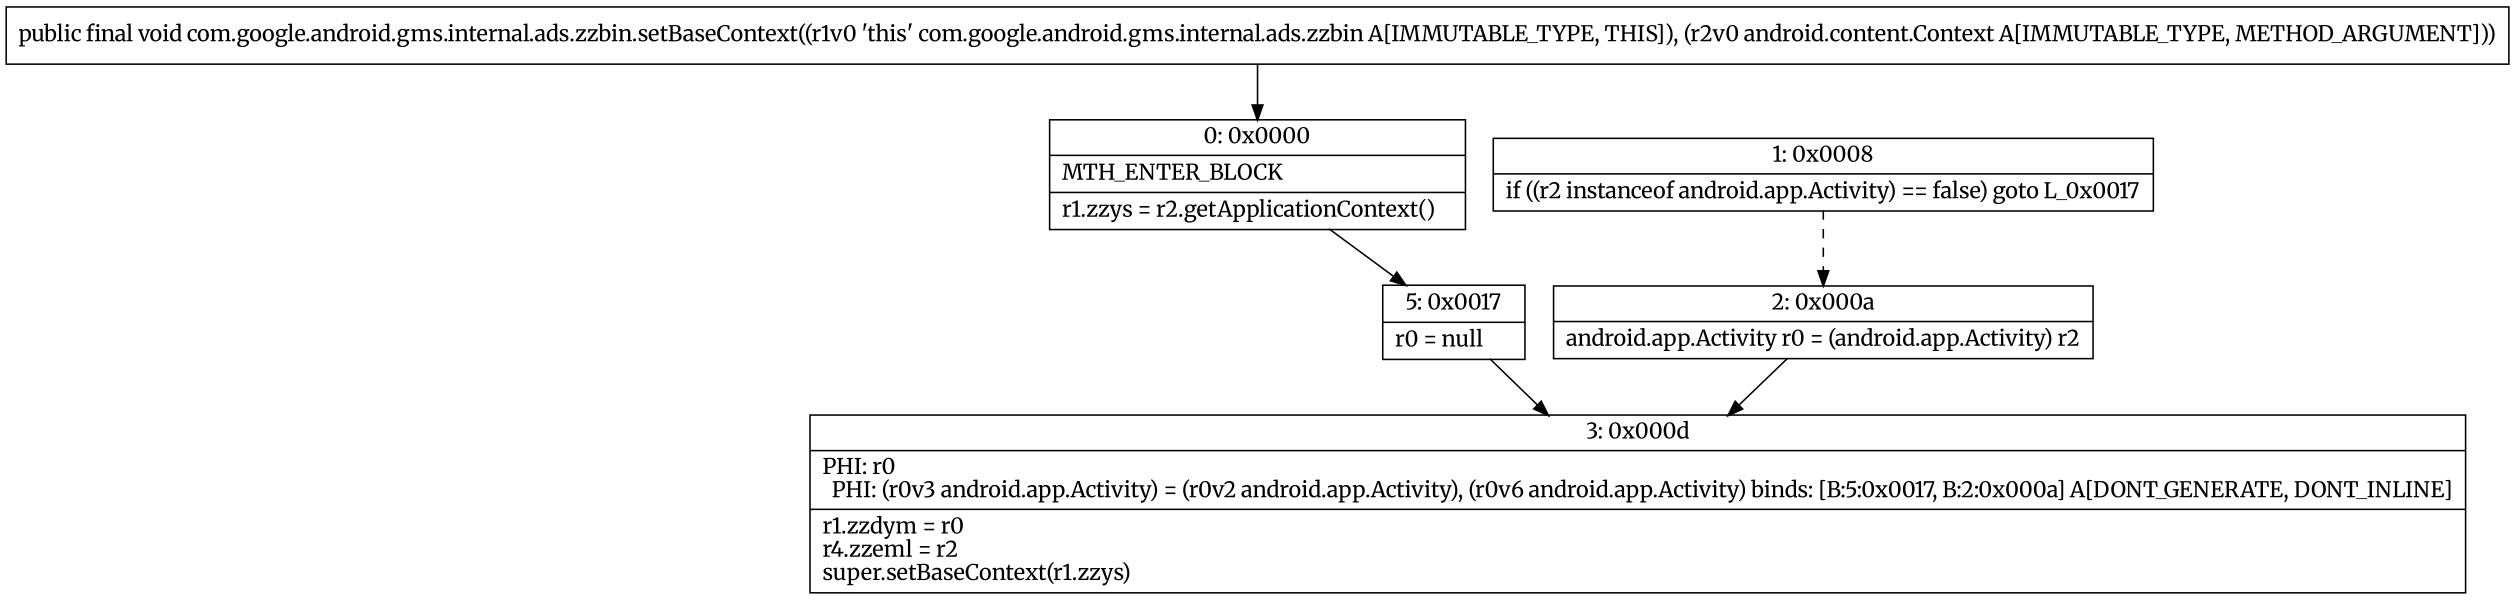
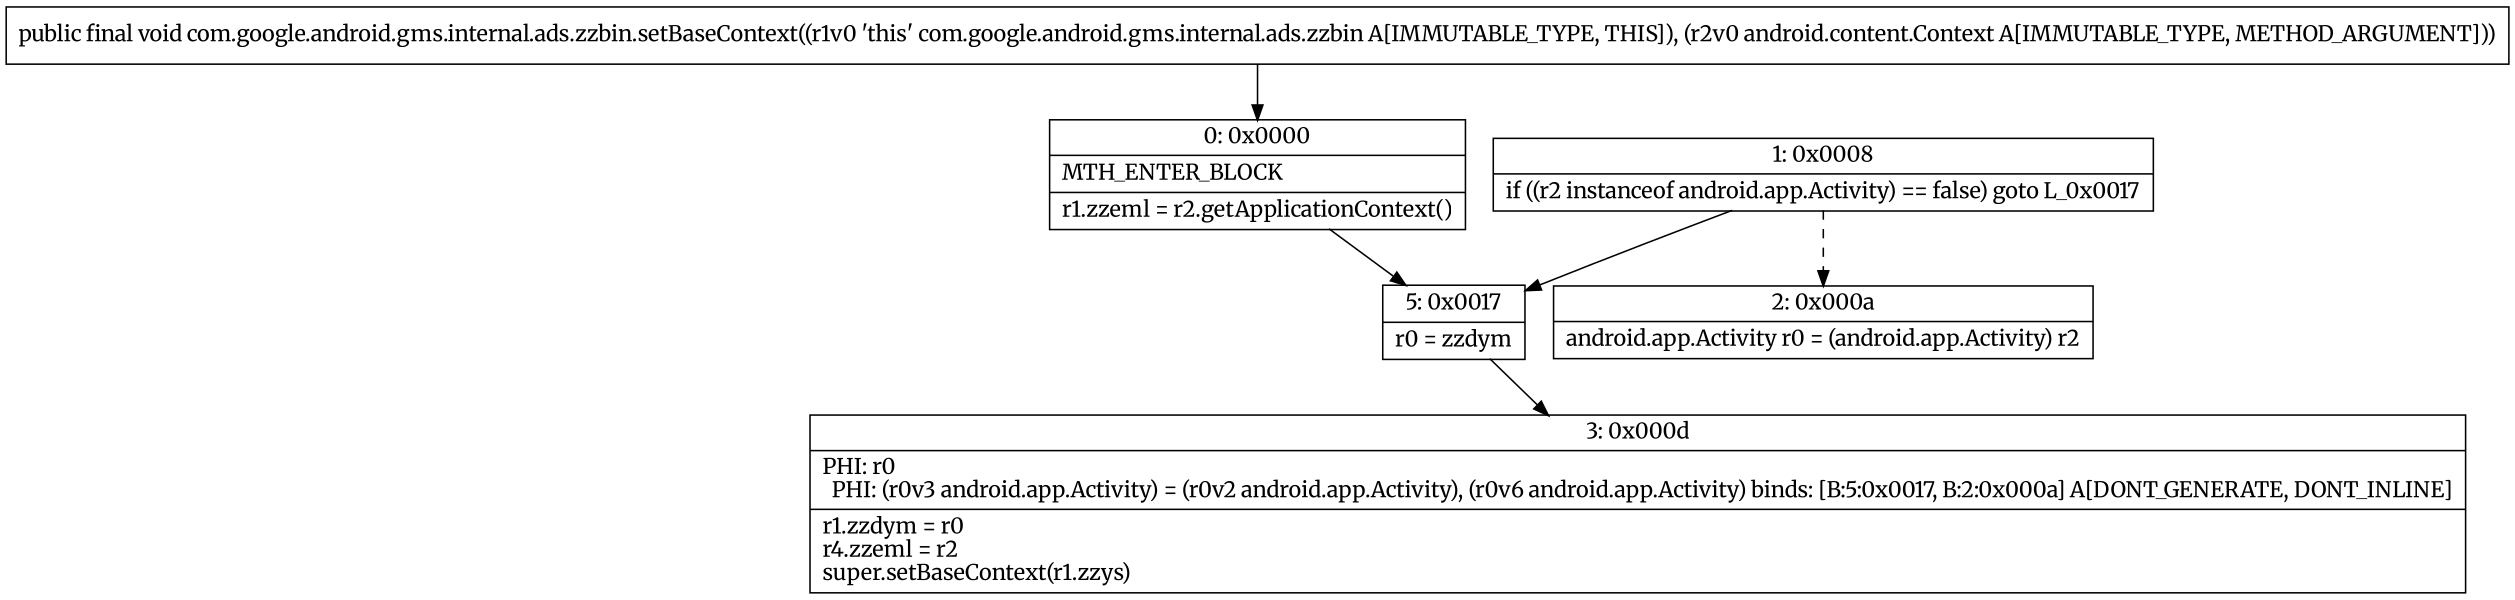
node "0: 0x0000": text "r1.zzys = r2.getApplicationContext()" -> "r1.zzeml = r2.getApplicationContext()"
edge "1: 0x0008" -> "5: 0x0017": added
node "5: 0x0017": text "r0 = null" -> "r0 = zzdym"
edge "2: 0x000a" -> "3: 0x000d": removed
